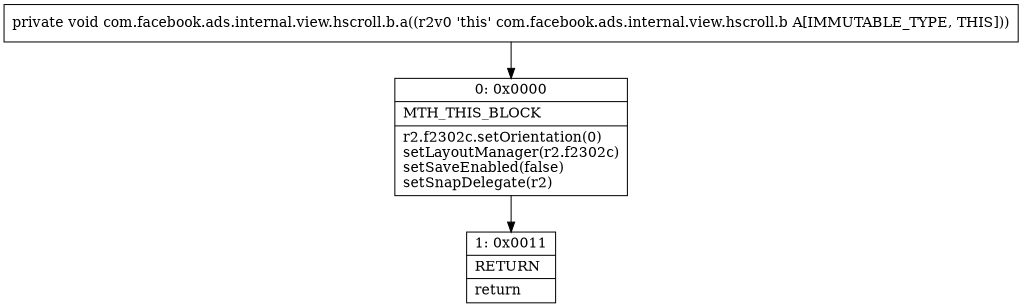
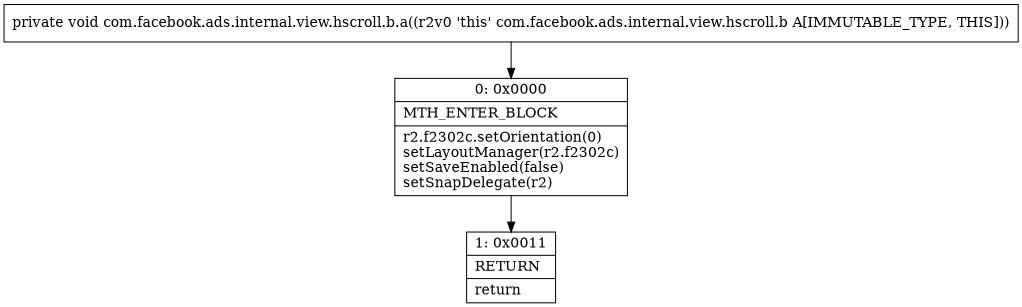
node "0: 0x0000": text "MTH_THIS_BLOCK" -> "MTH_ENTER_BLOCK"
